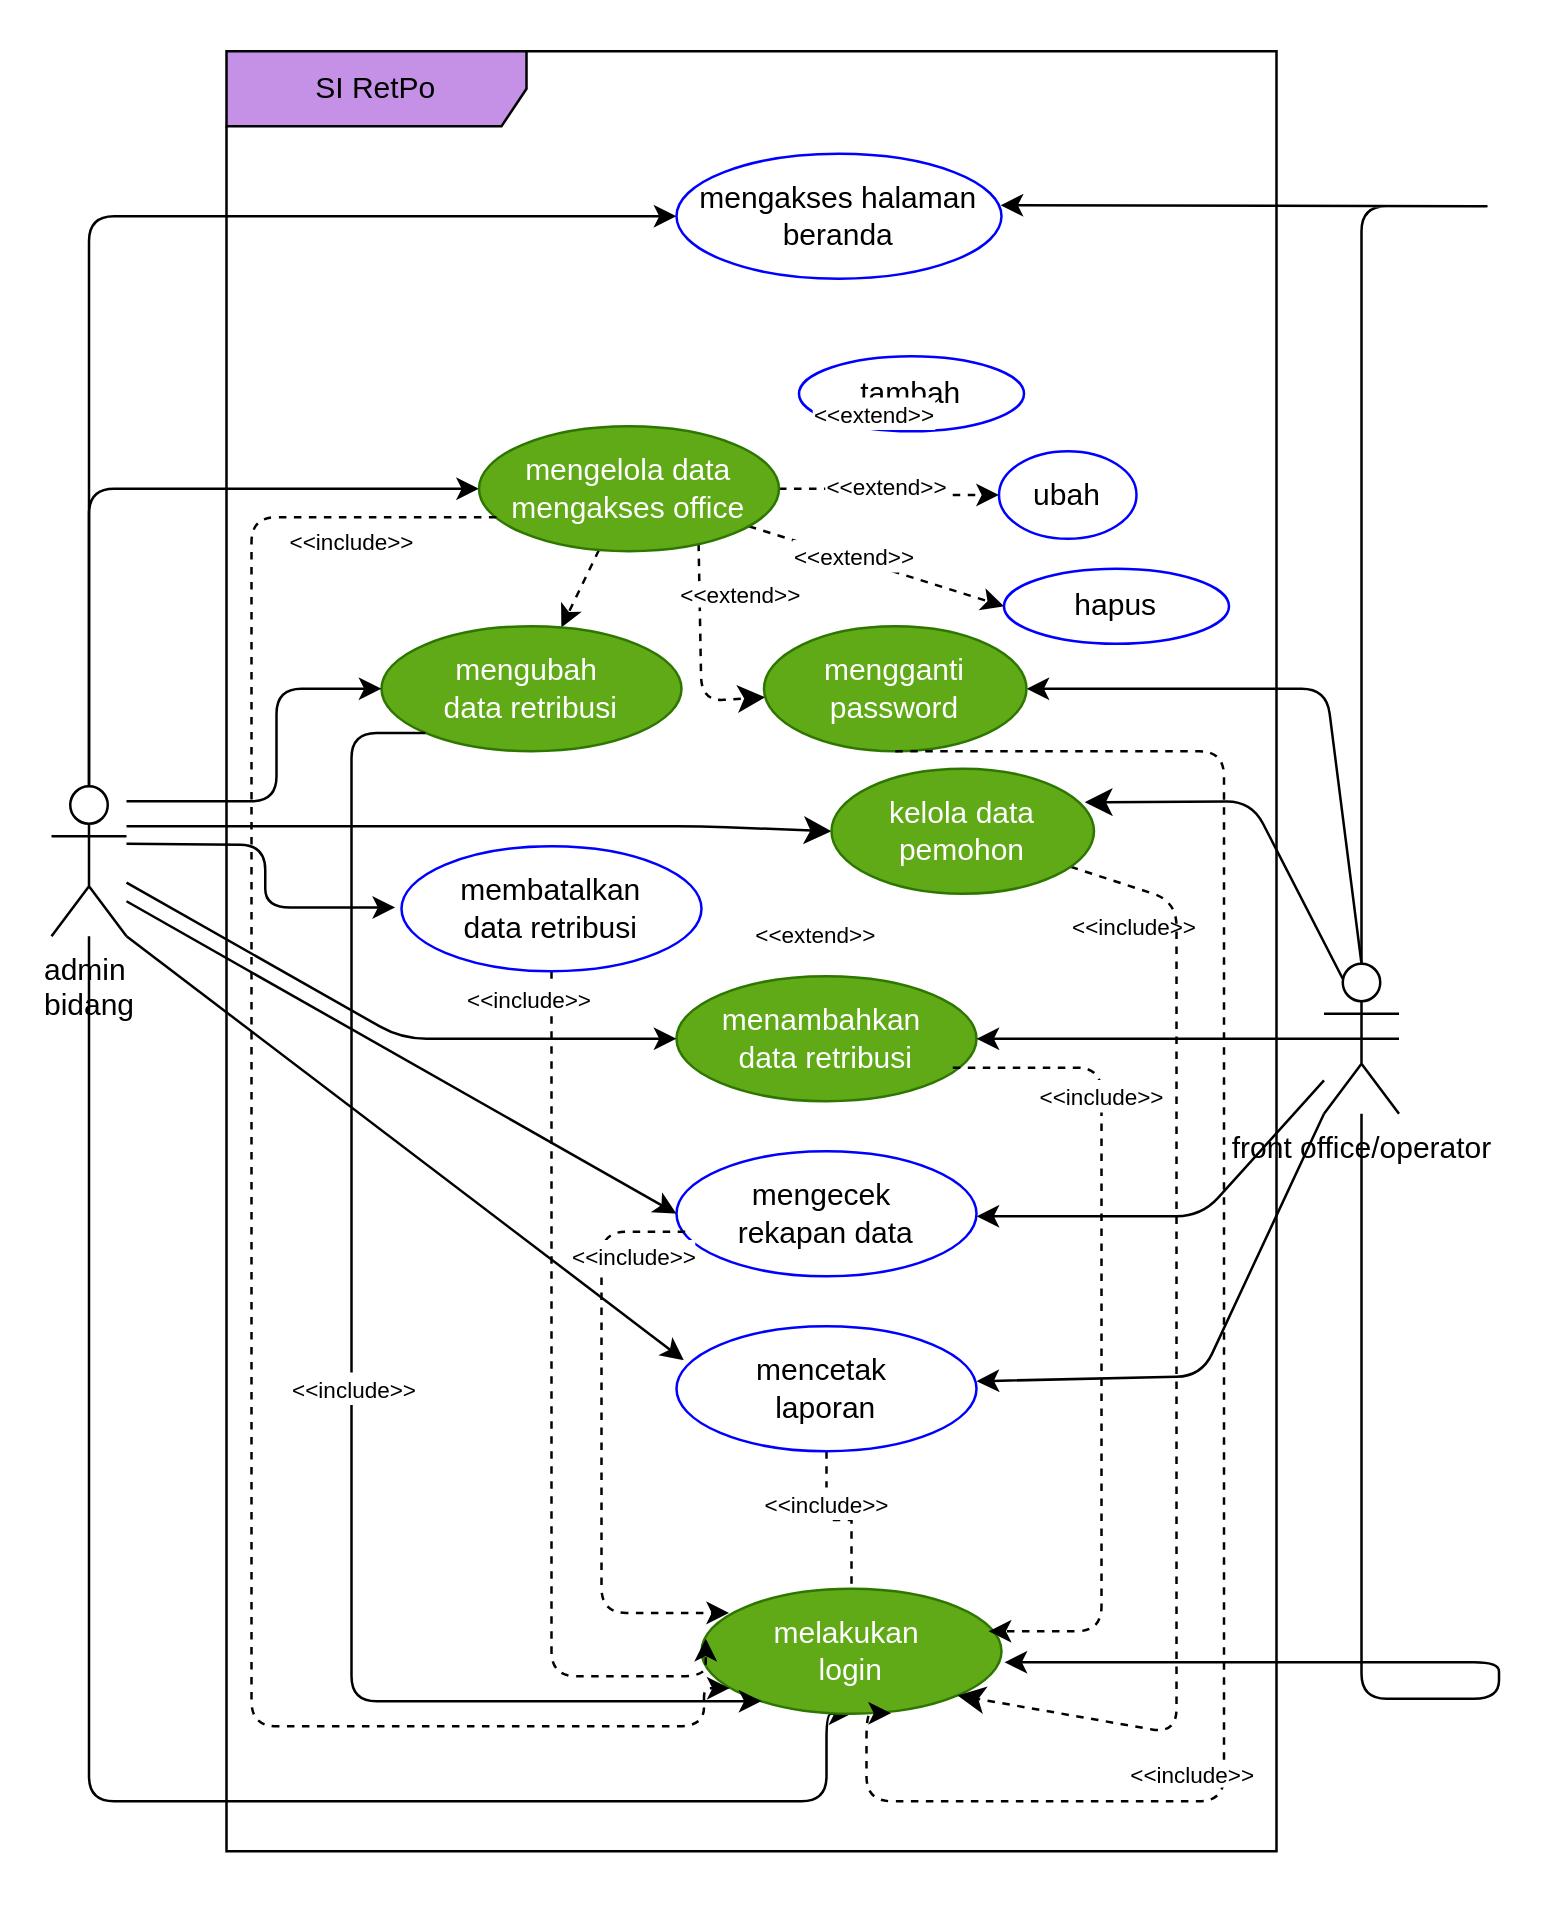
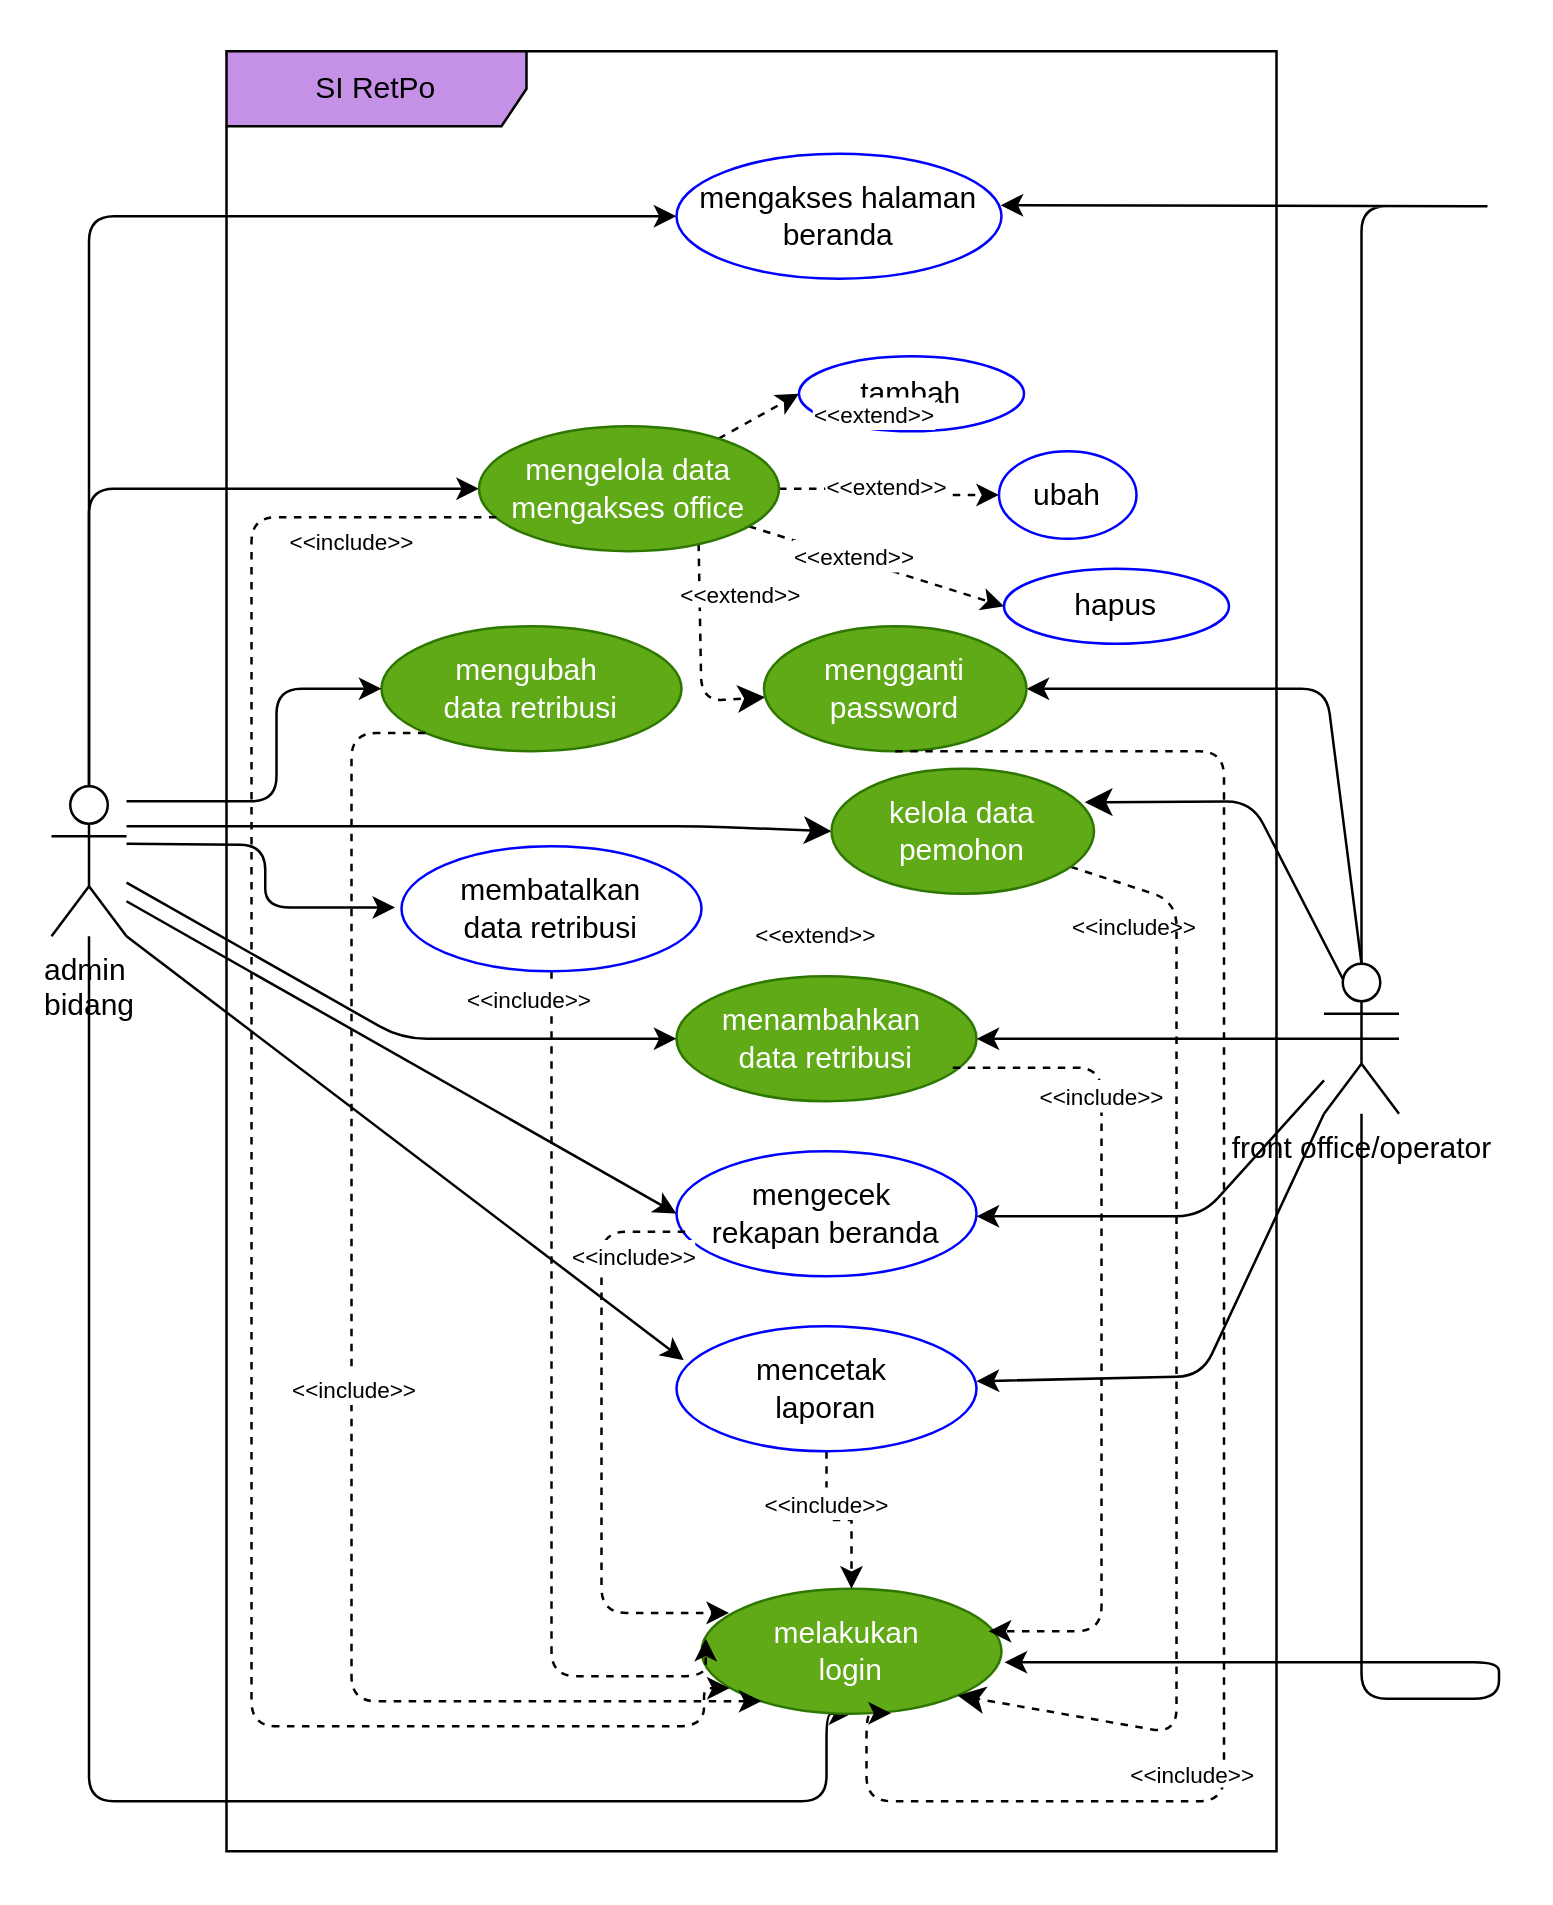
edge "mengelola data mengakses office" -> "mengubah data retribusi": now "mengelola data mengakses office" -> "tambah"
node "mengecek rekapan data": label "mengecek rekapan data" -> "mengecek rekapan beranda"
edge "mencetak laporan" -- "melakukan login": arrowhead none -> classic
edge "mengubah data retribusi" -> "melakukan login": style solid -> dashed
